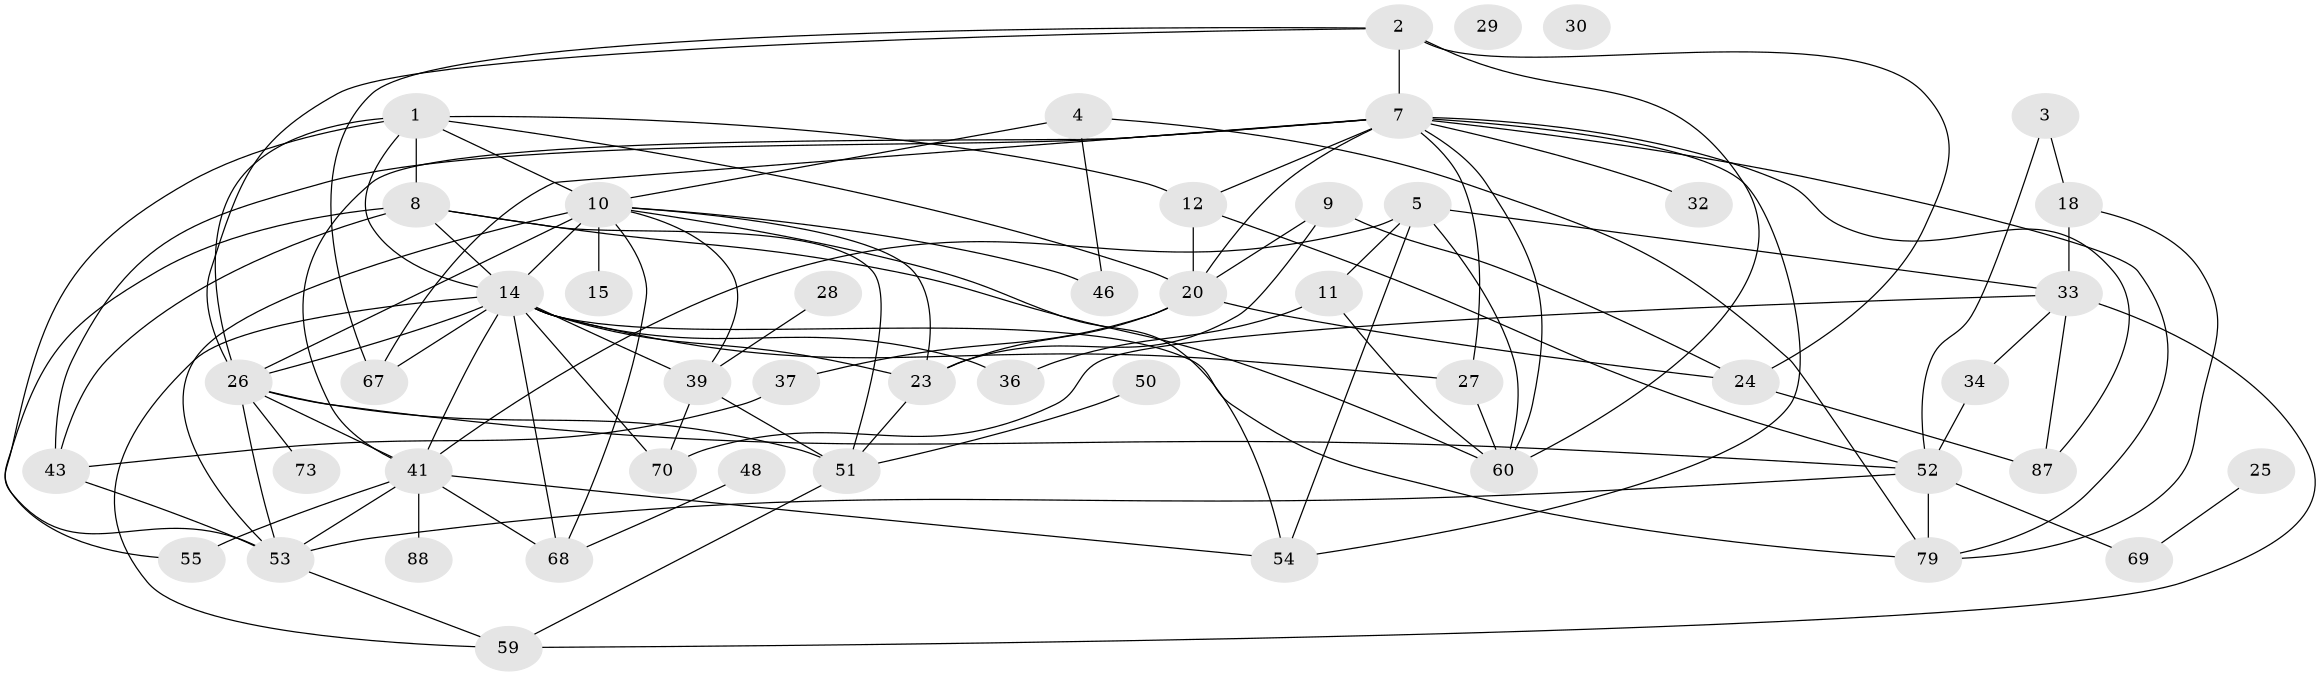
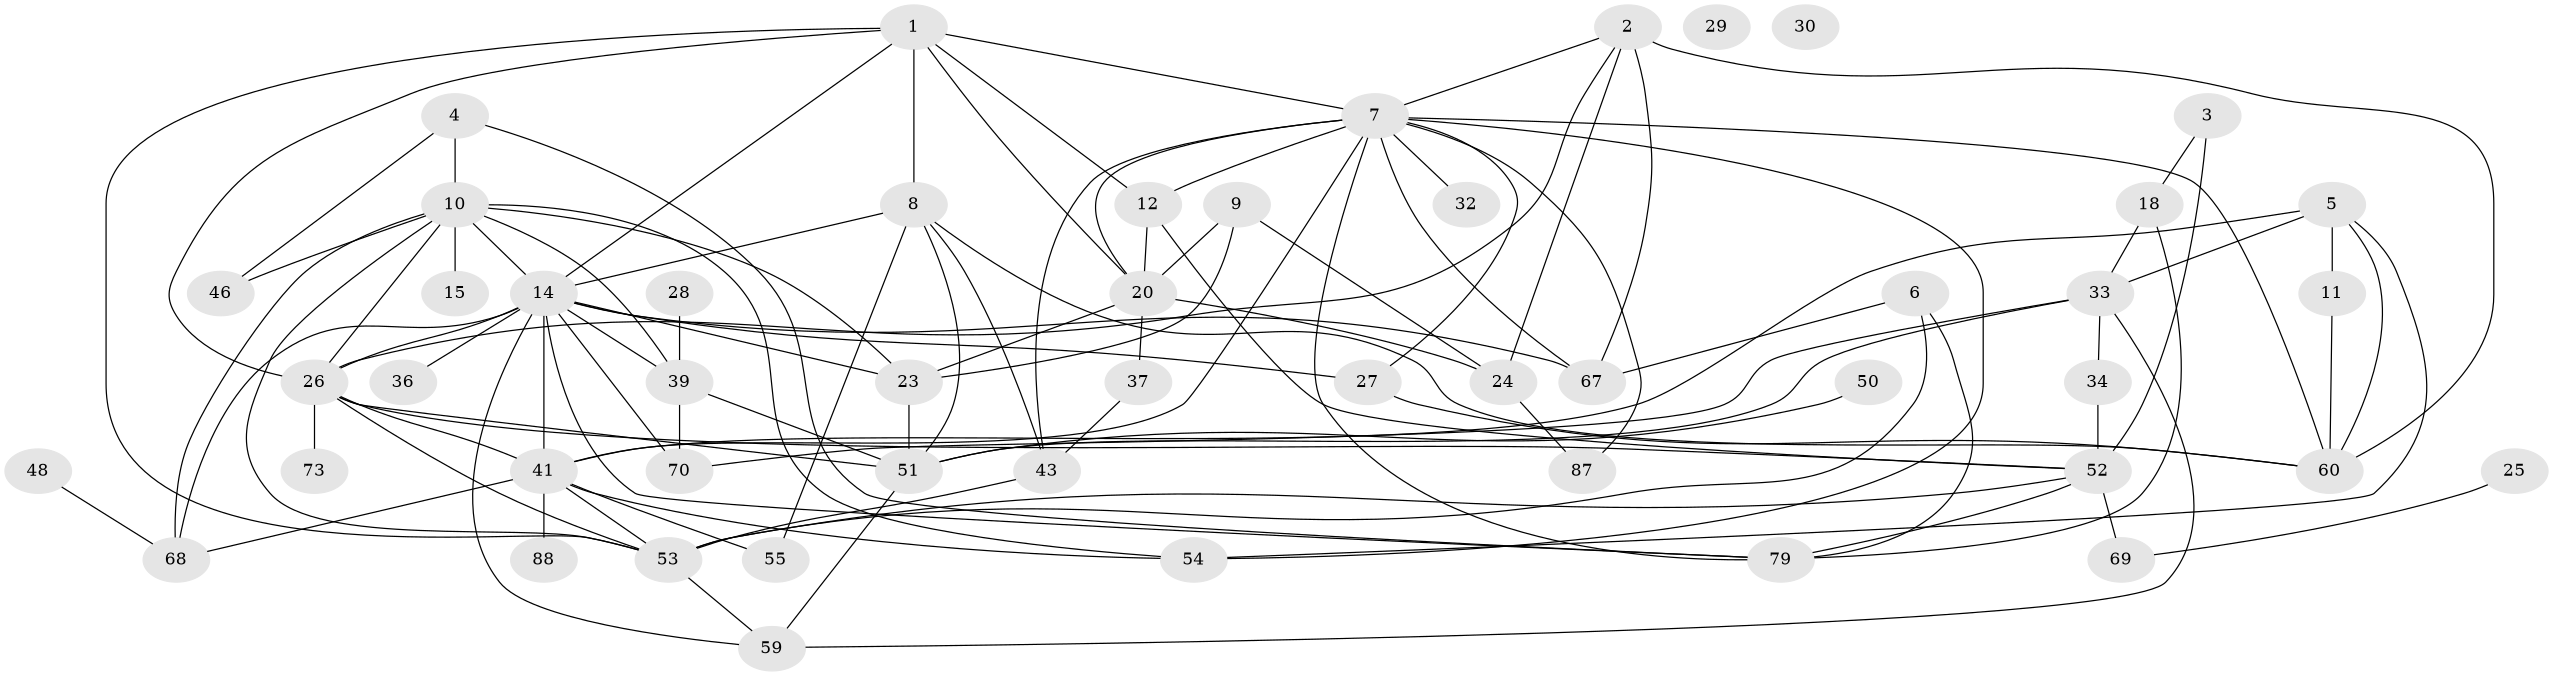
edge "1" -- "10": now "1" -- "7"
node "6": added
edge "11" -- "36": removed
edge "33" -- "87": now "33" -- "51"
